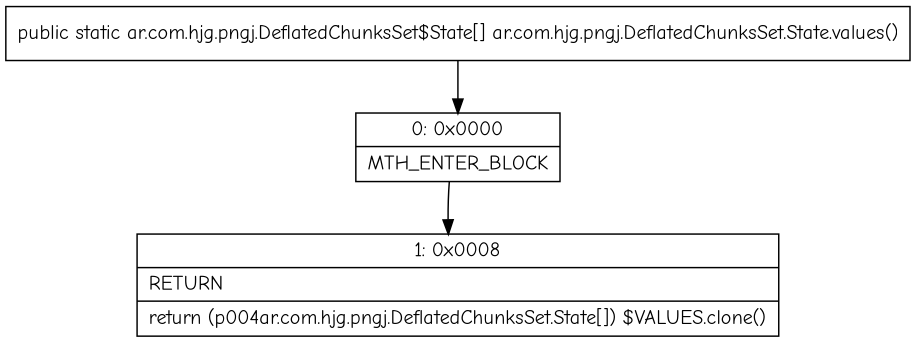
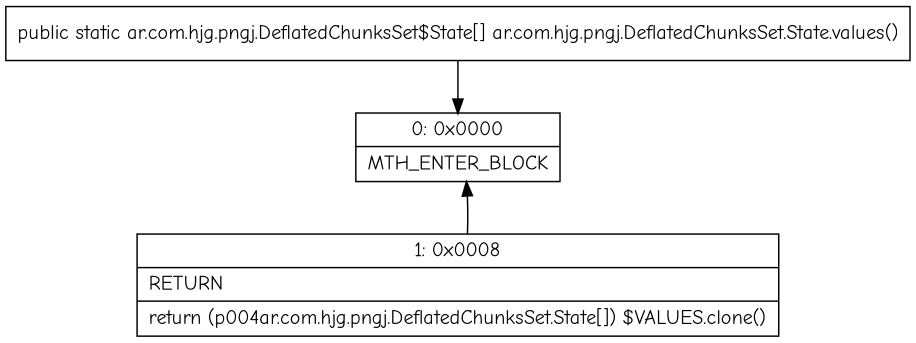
edge "0: 0x0000" -> "1: 0x0008": reversed
